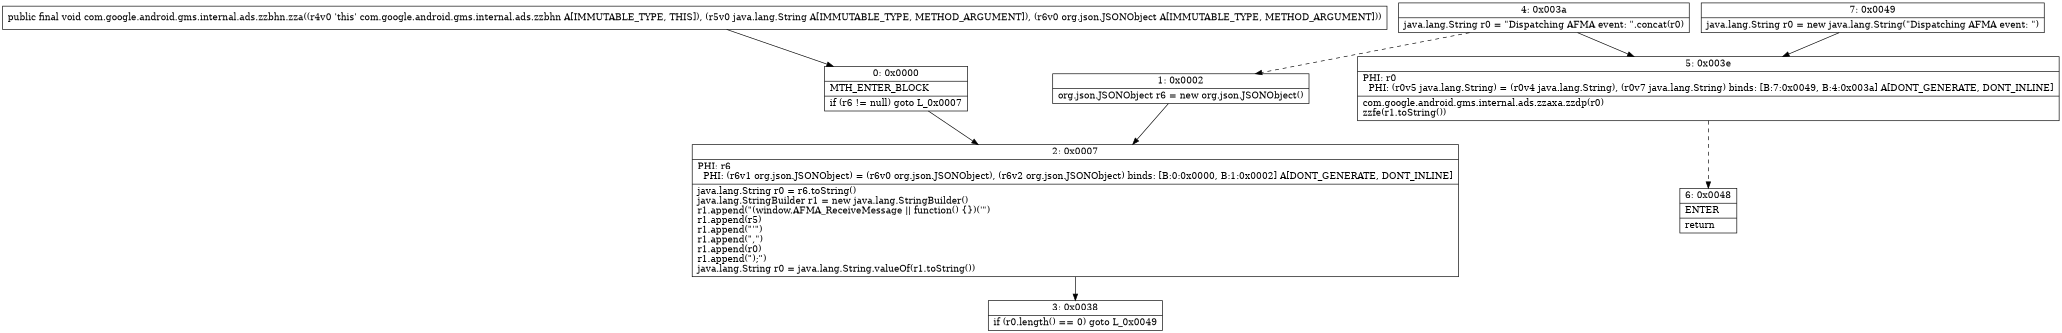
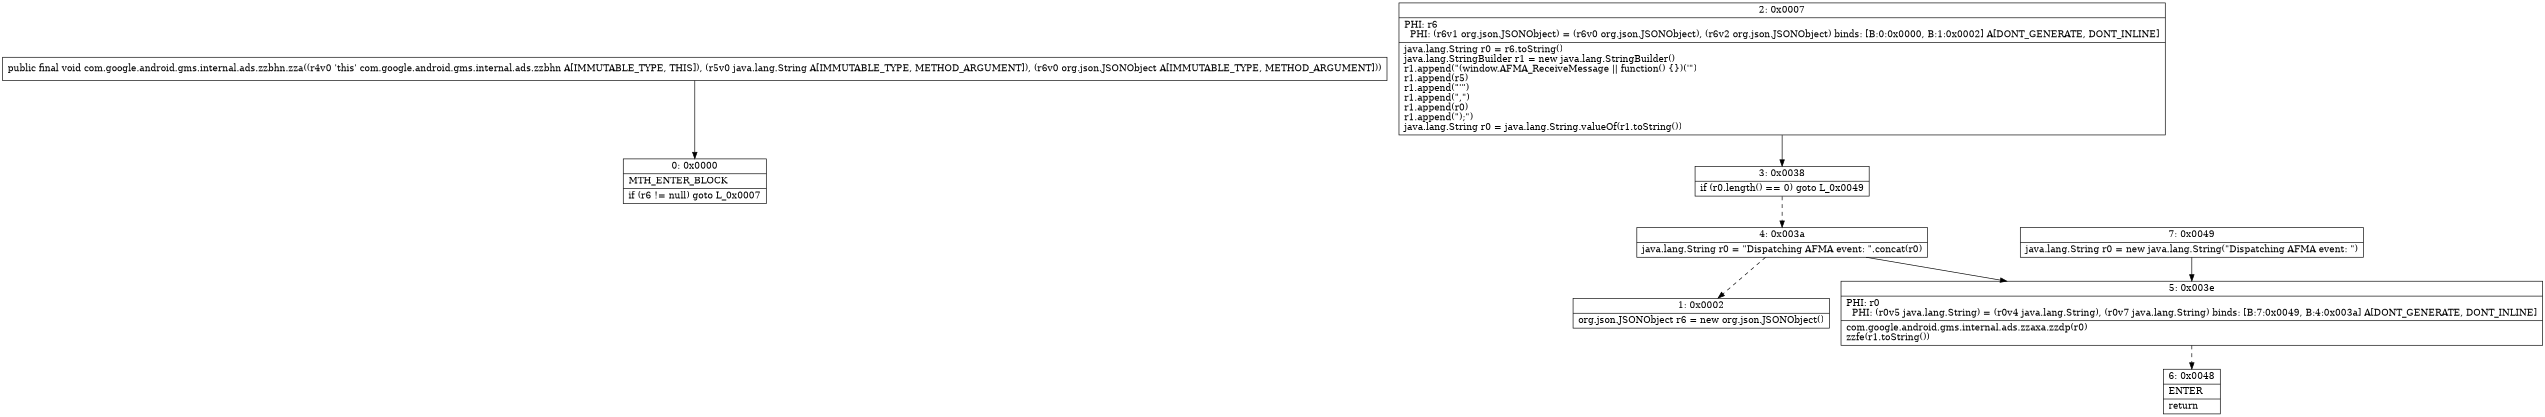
edge "1: 0x0002" -> "2: 0x0007": removed
edge "0: 0x0000" -> "2: 0x0007": removed
edge "3: 0x0038" -> "4: 0x003a": added
